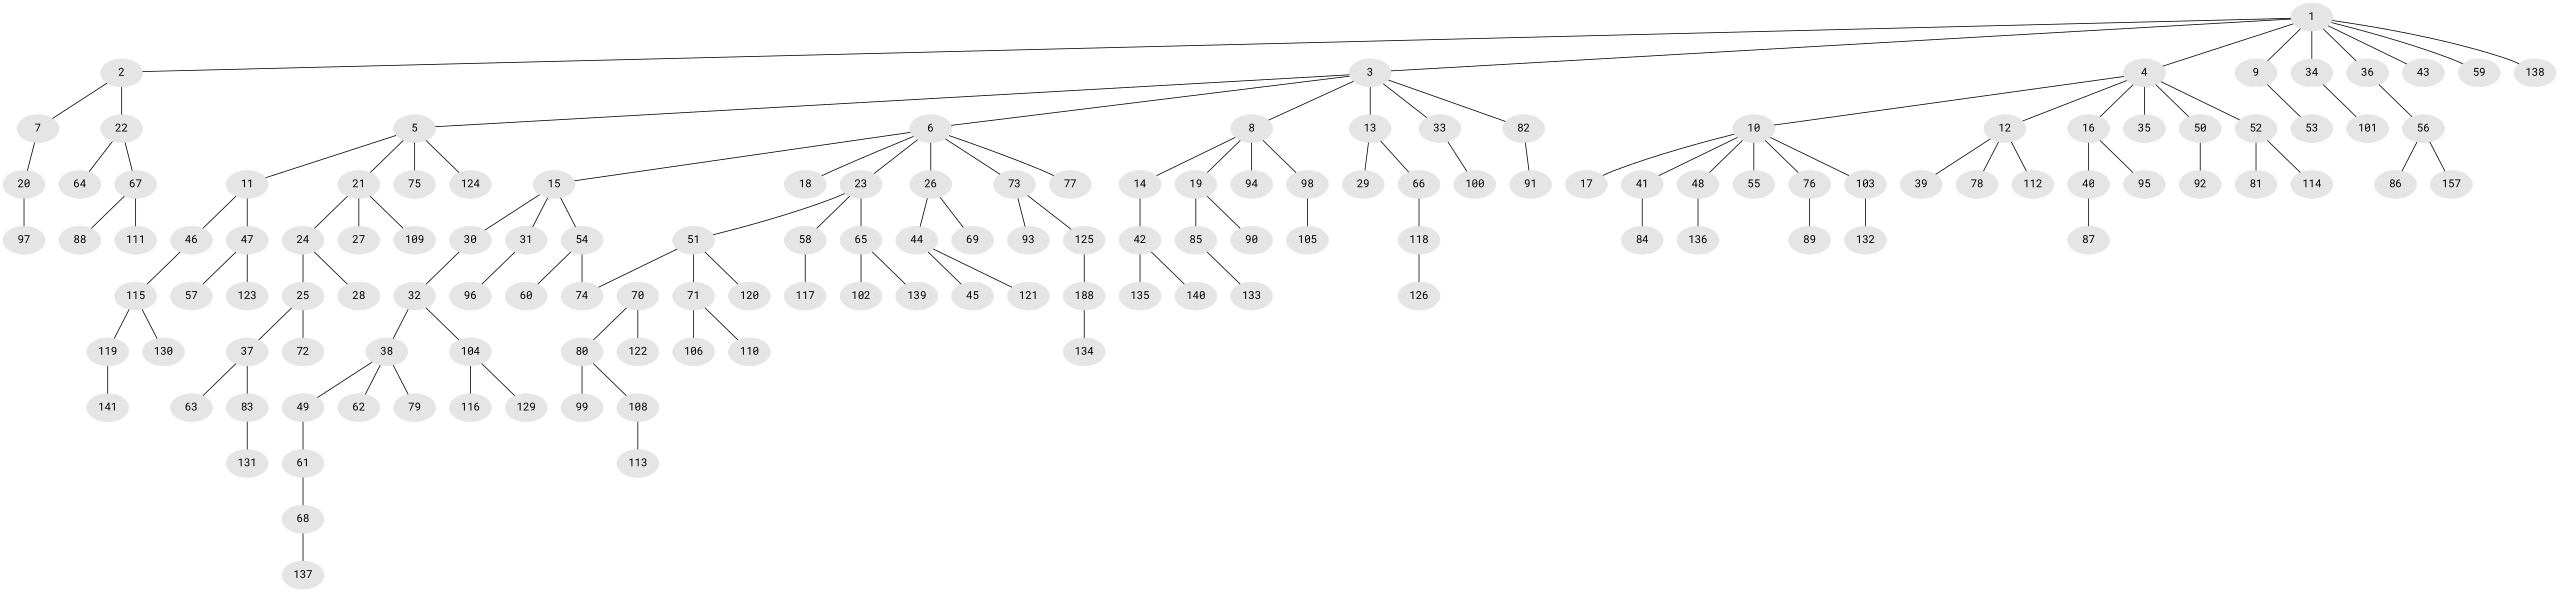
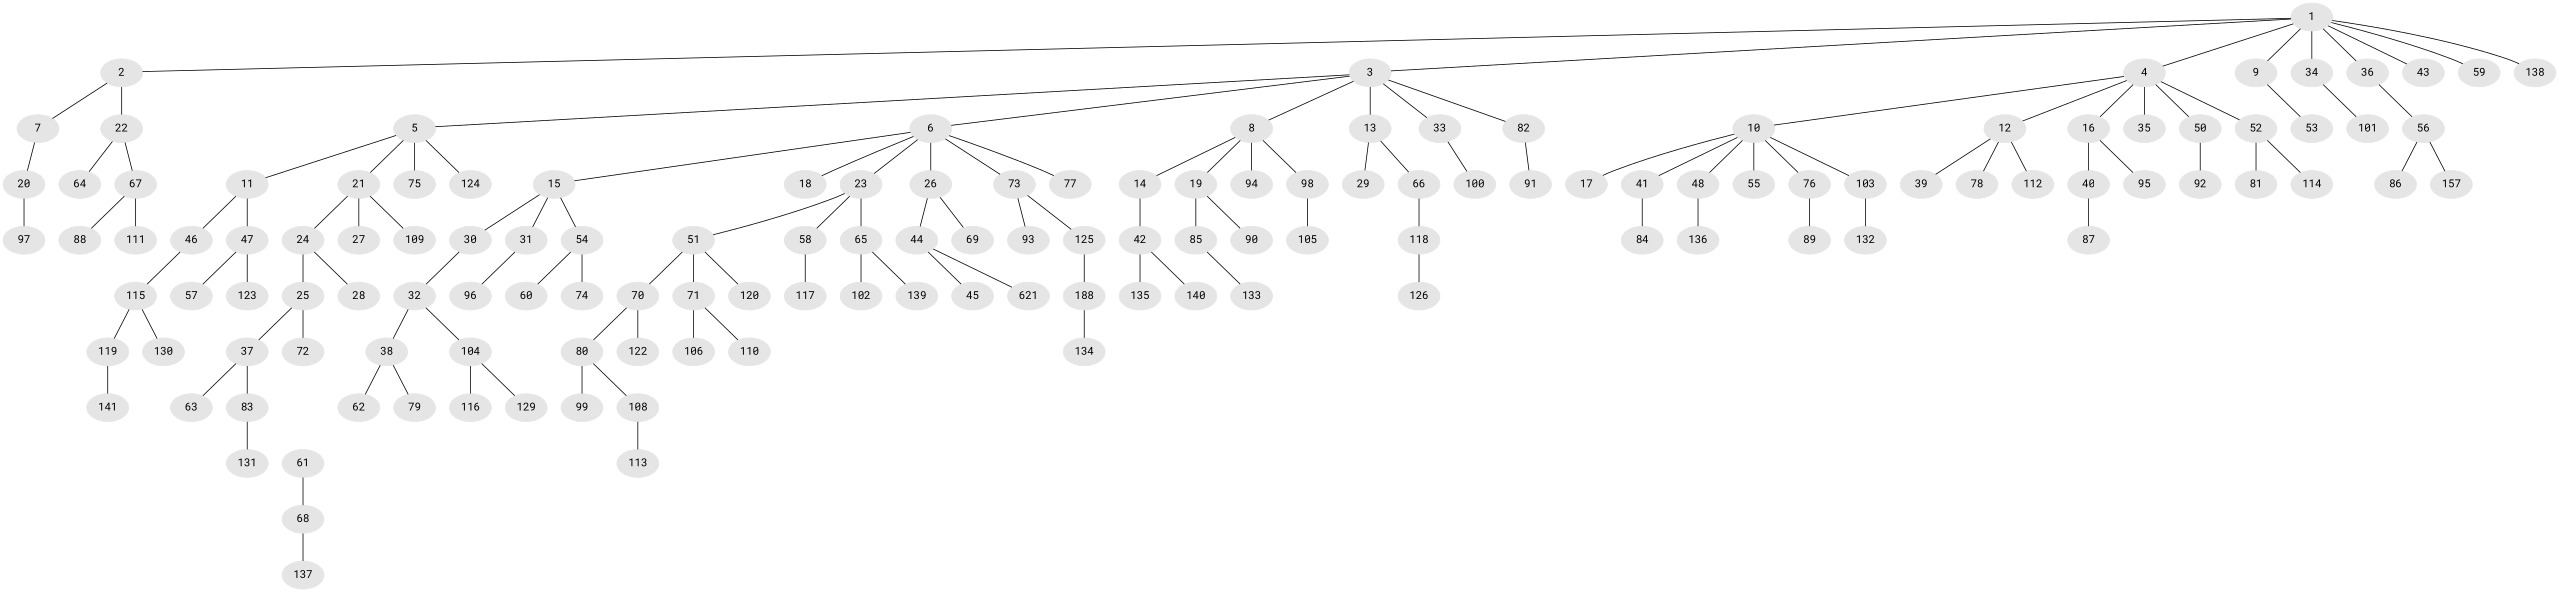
edge "51" -- "74": now "51" -- "70"
node "121": label "121" -> "621"
node "49": removed
